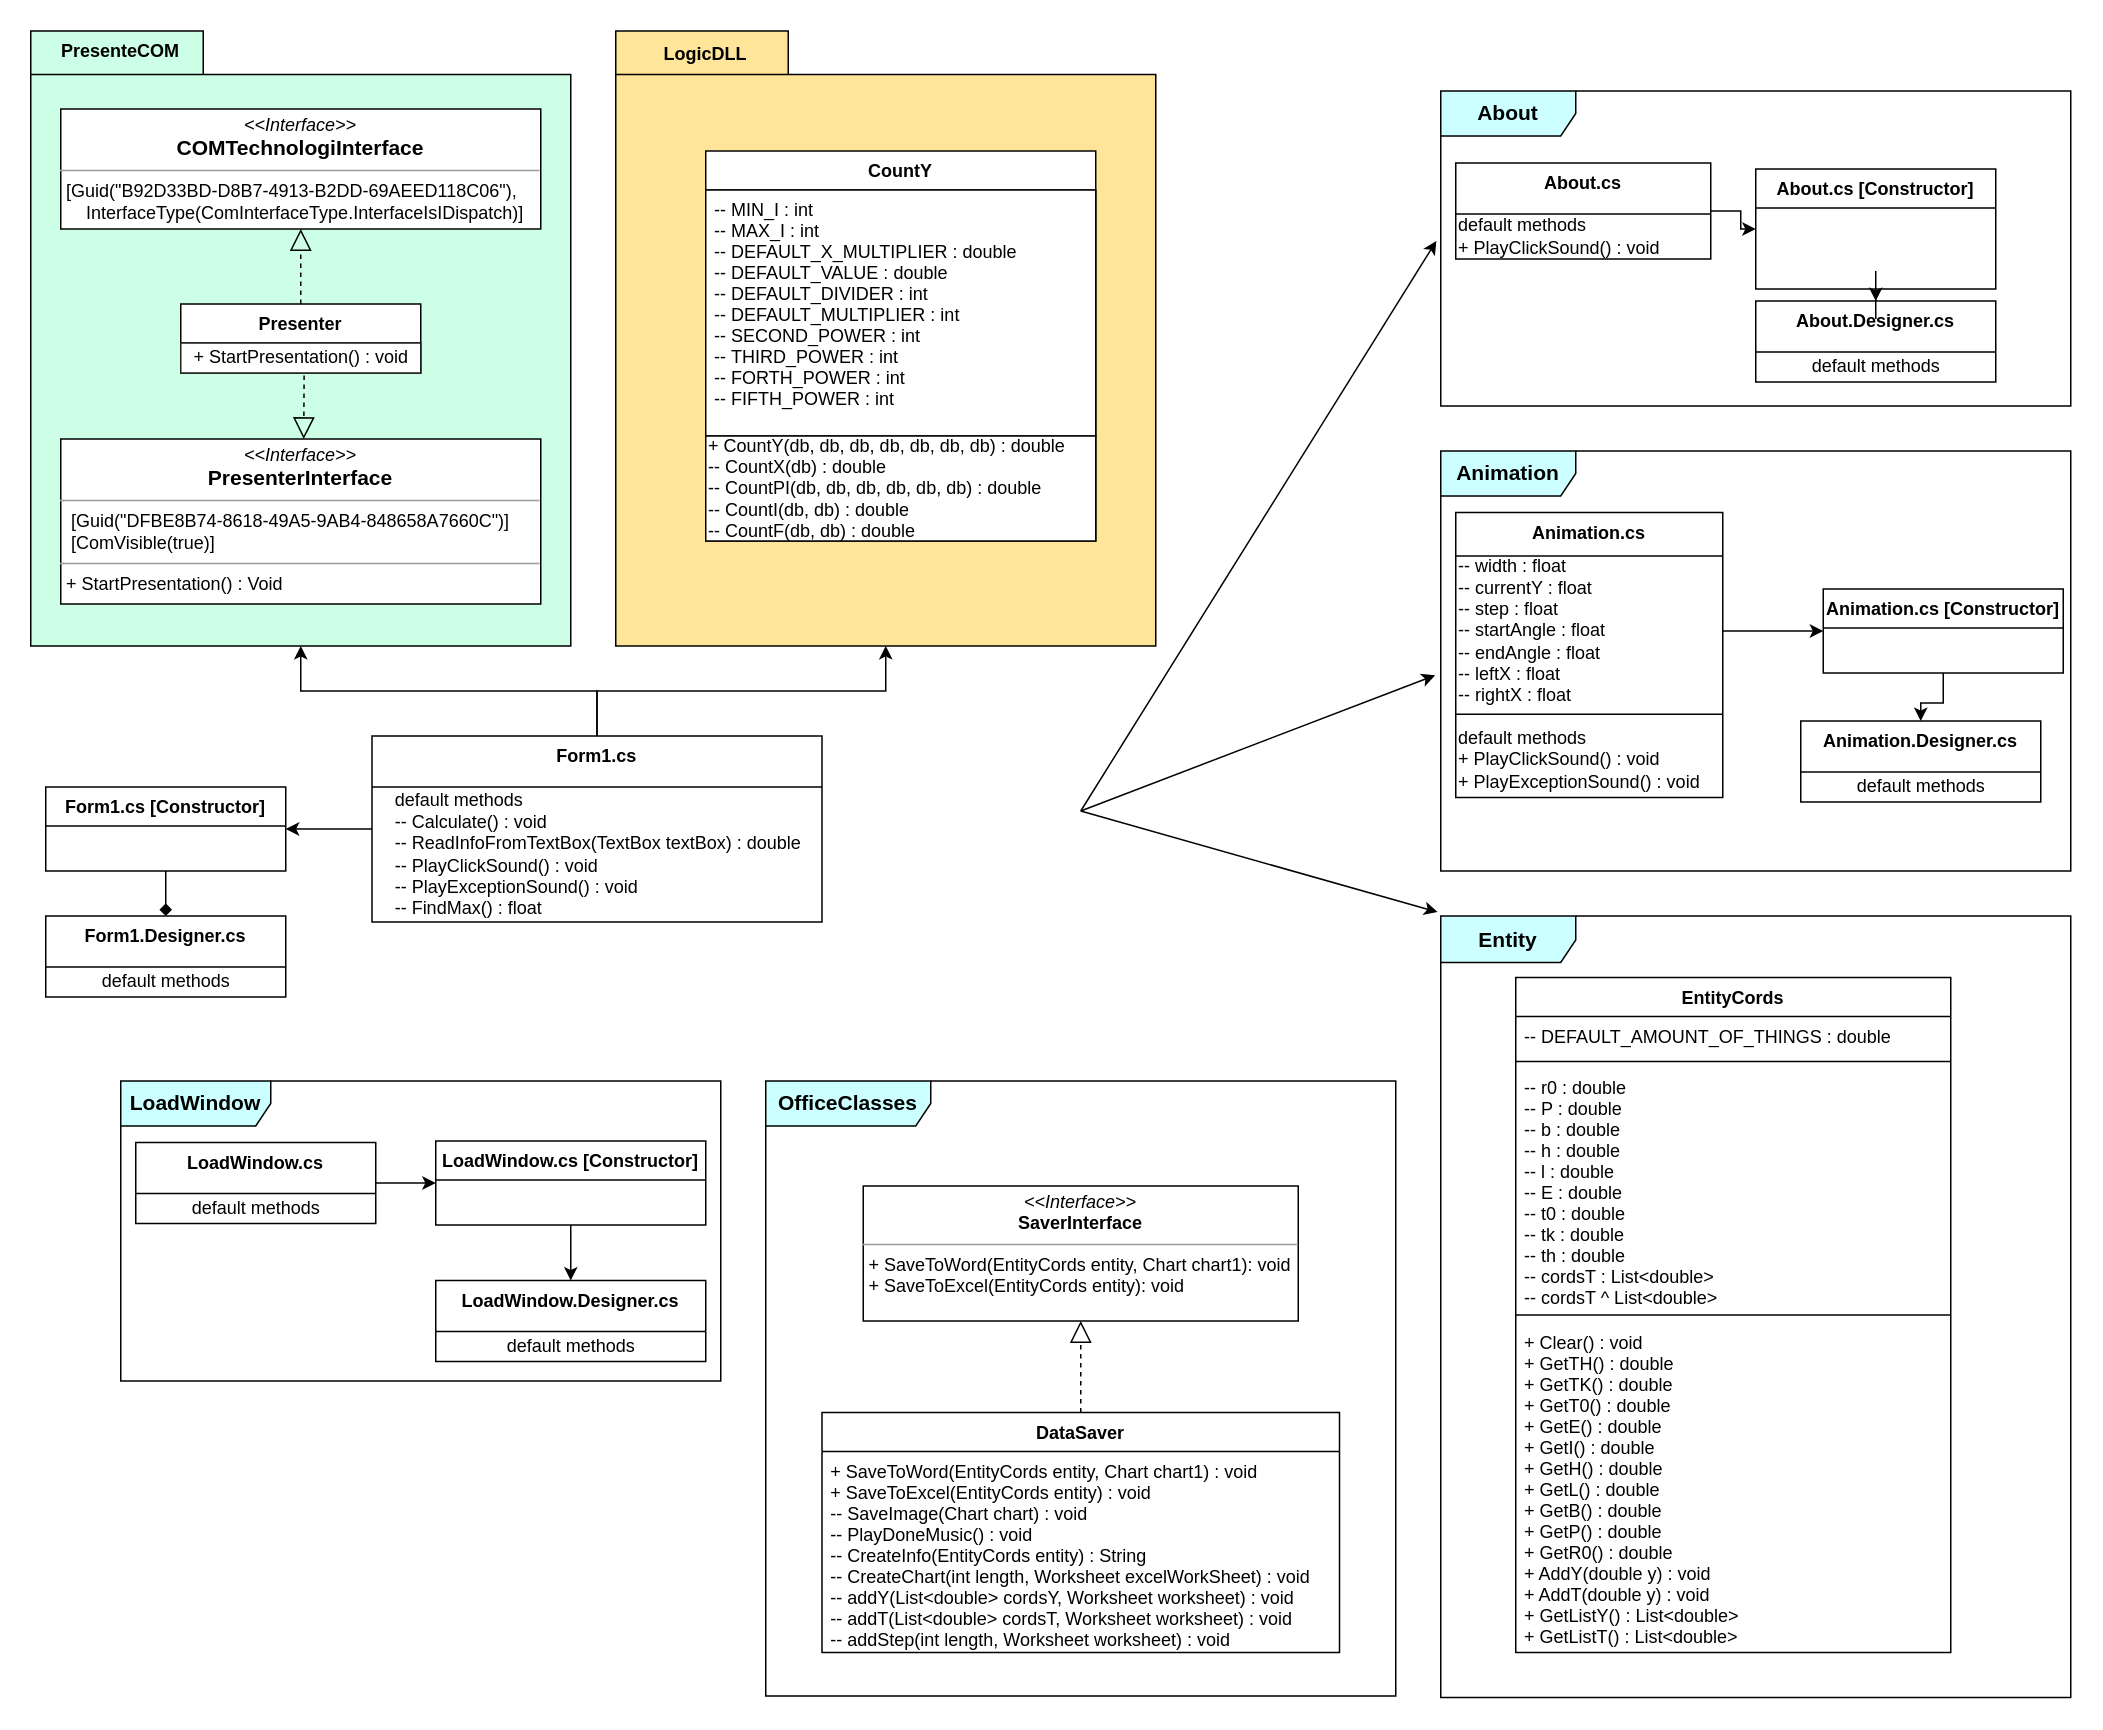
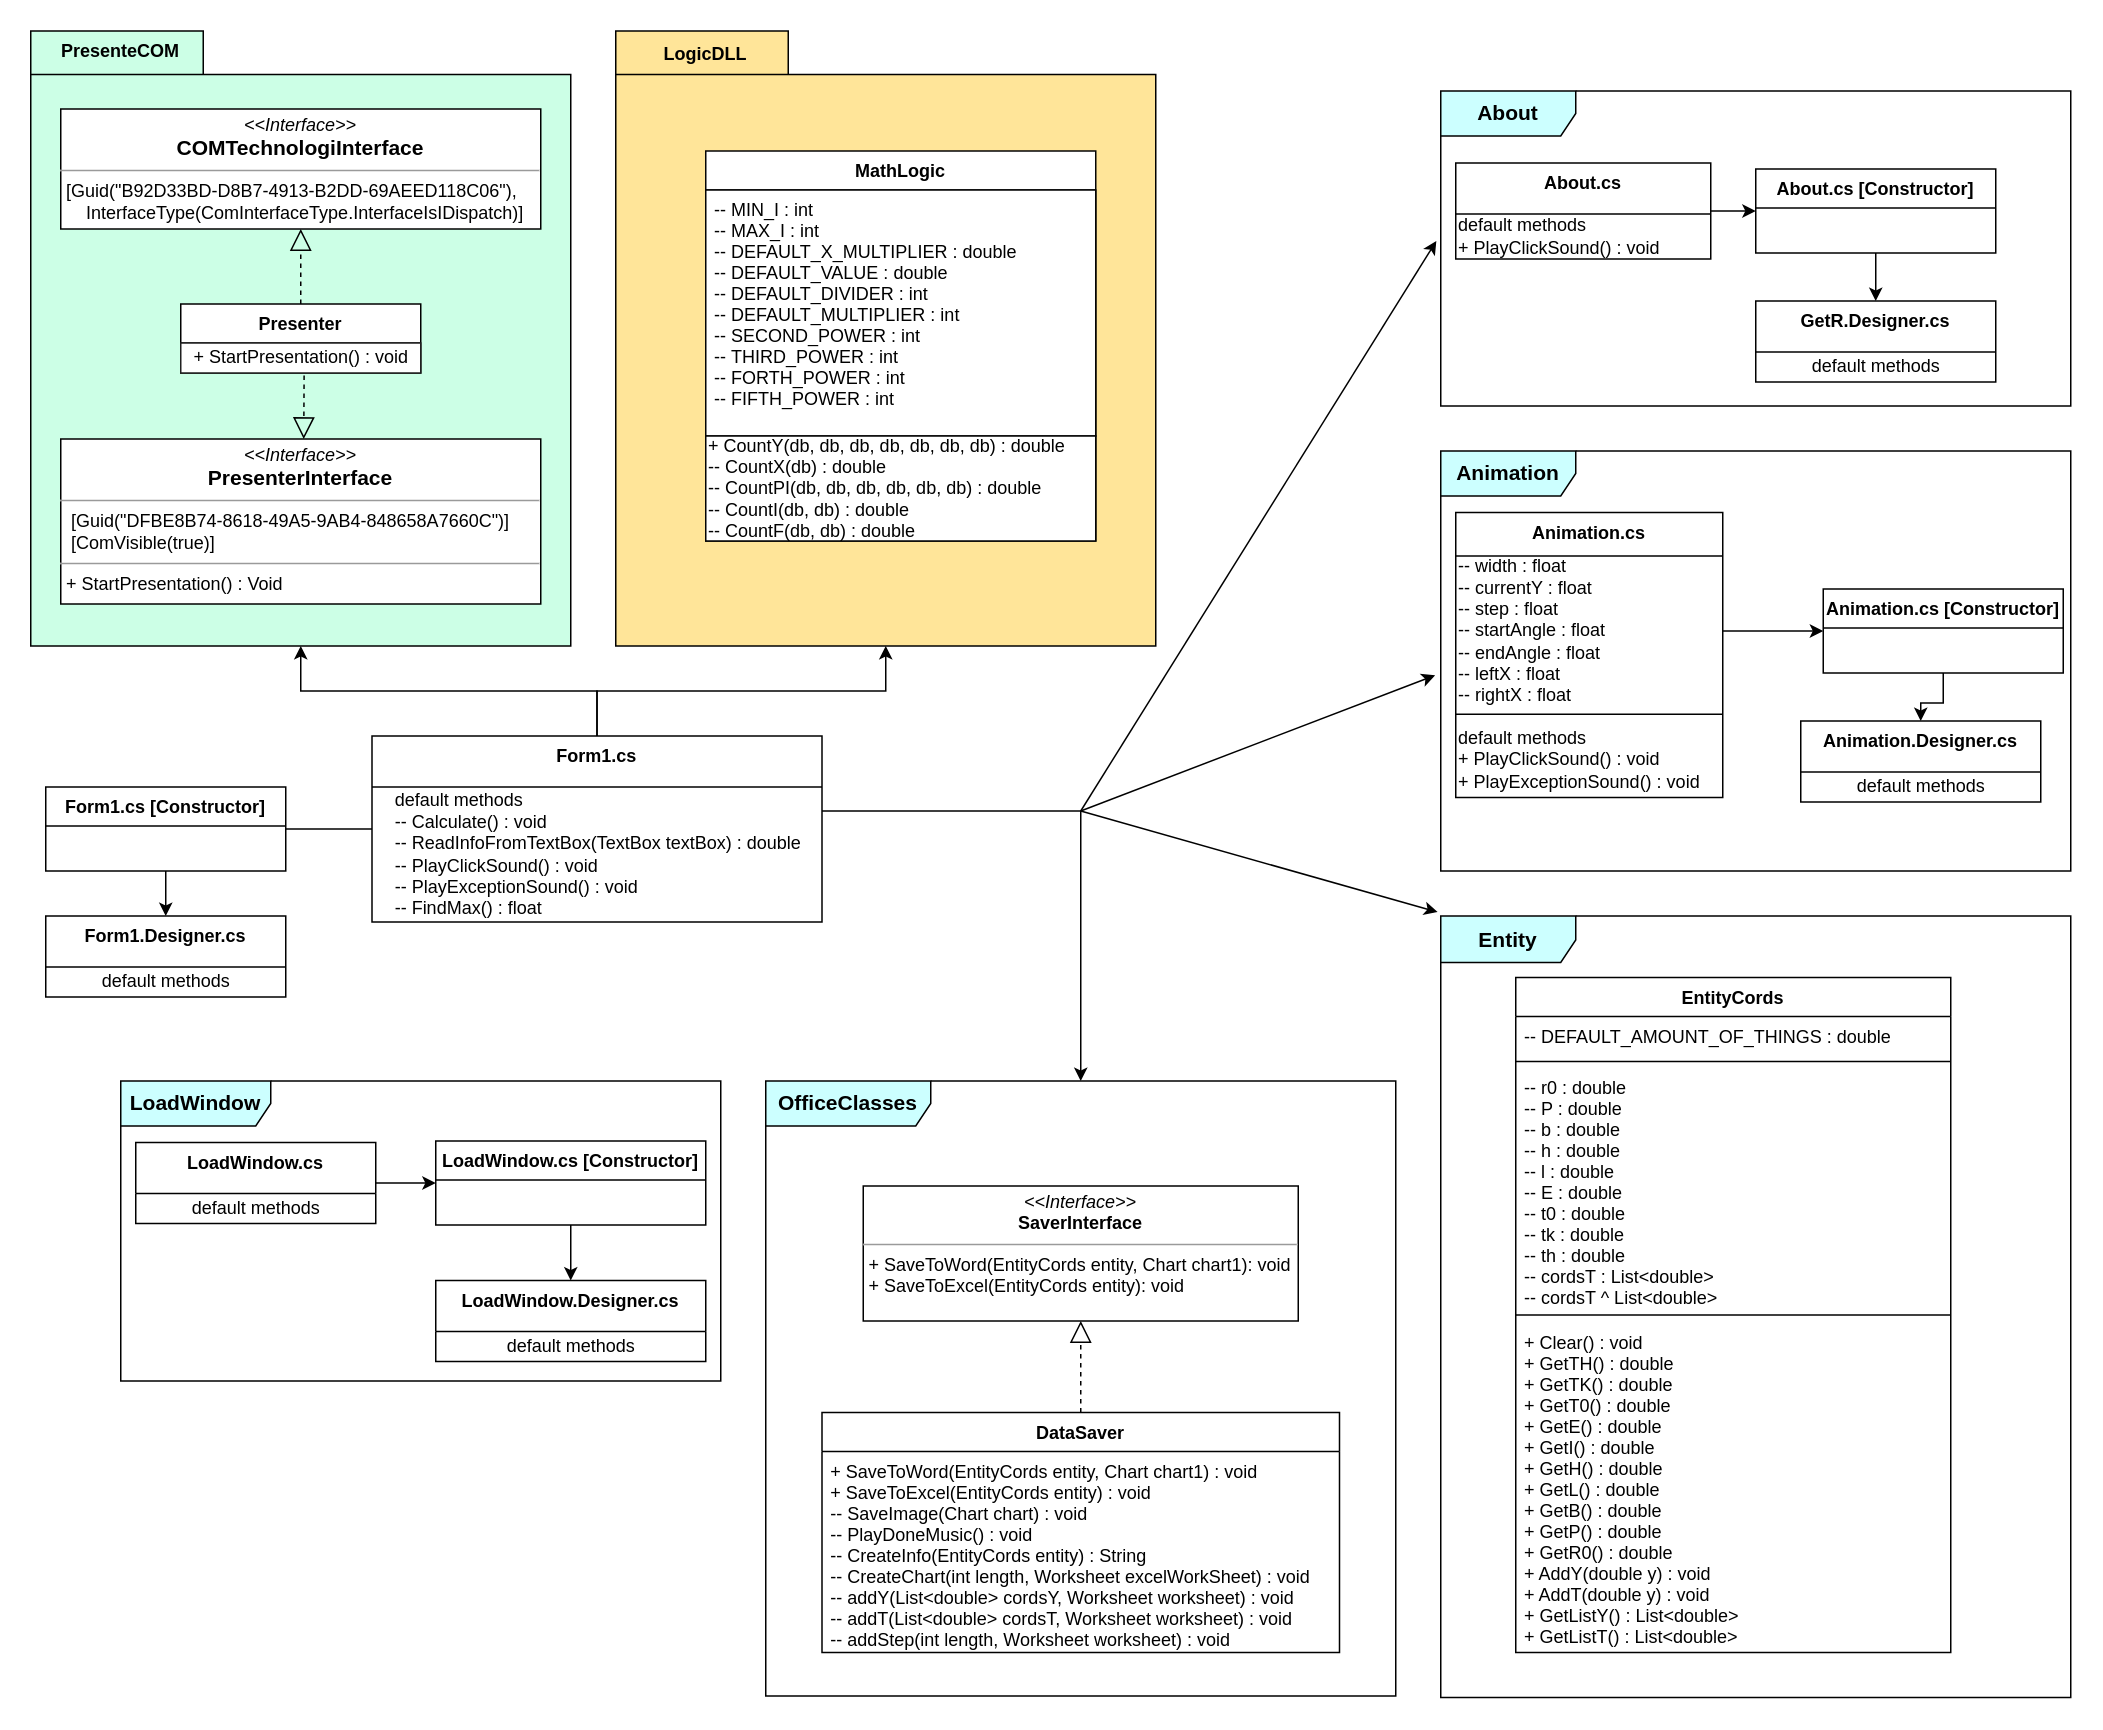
node "CountY": label "CountY" -> "MathLogic"
node "About.cs [Constructor]": size 240x120 -> 240x84
node "About.Designer.cs": label "About.Designer.cs" -> "GetR.Designer.cs"
edge "Form1.cs" -> "OfficeClasses": added
edge "Form1.cs" -> "Form1.cs [Constructor]": arrowhead classic -> none
edge "Form1.cs [Constructor]" -> "Form1.Designer.cs": arrowhead diamond -> classic
